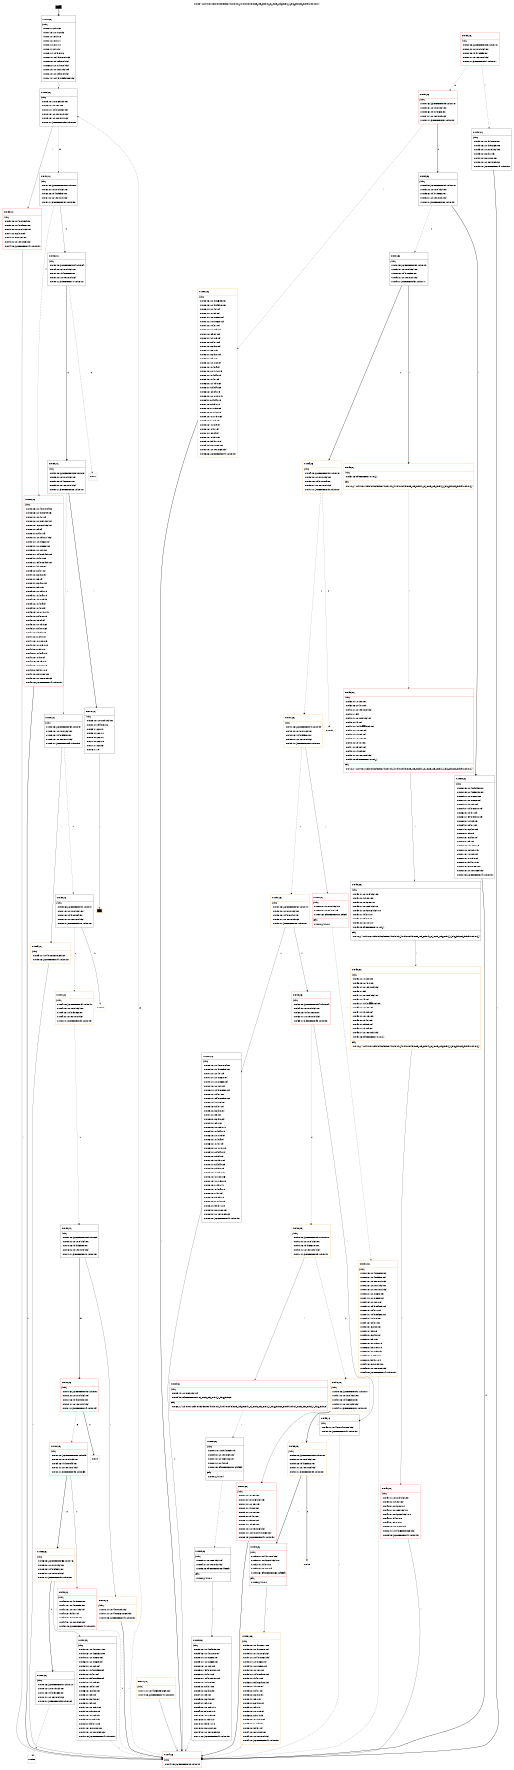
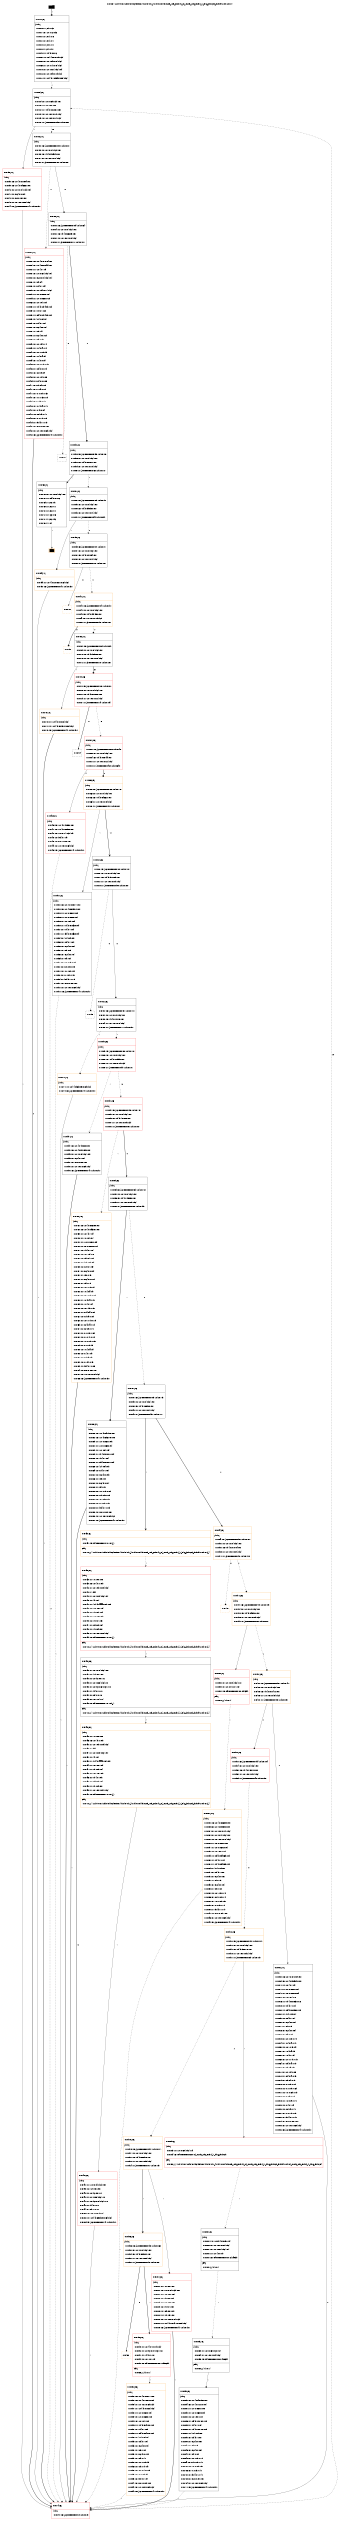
node "0x4021bc": added
node "0x401a82 [25]": added
node "0x401dfc [12]": removed
